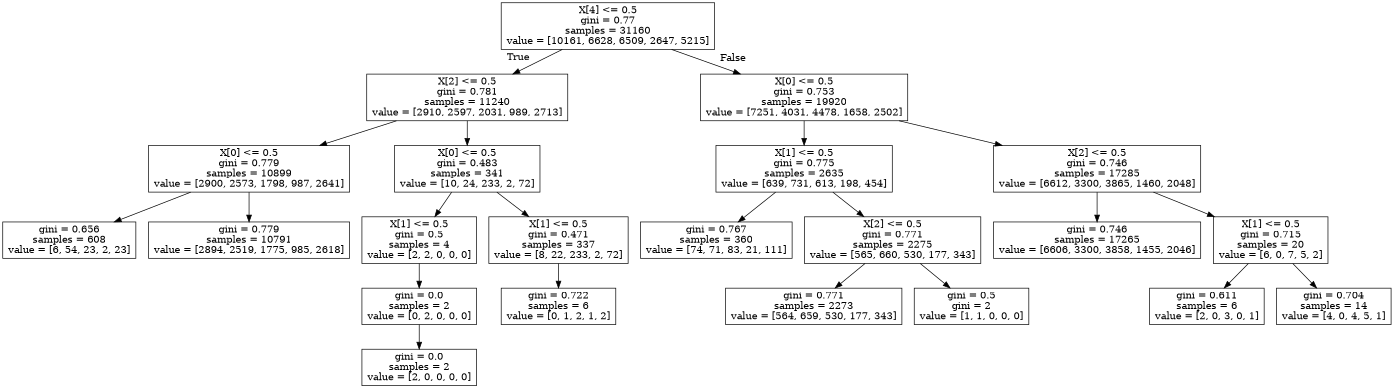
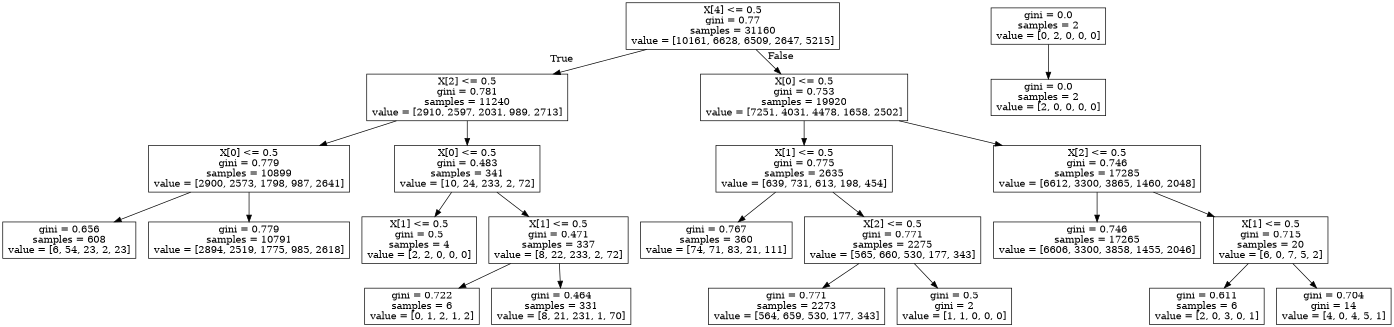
edge "X[1] <= 0.5 gini = 0.5 samples = 4 value = [2, 2, 0, 0, 0]" -> "gini = 0.0 samples = 2 value = [0, 2, 0, 0, 0]": removed
node "gini = 0.464 samples = 331 value = [8, 21, 231, 1, 70]": added
node "gini = 0.704 samples = 14 value = [4, 0, 4, 5, 1]": label "gini = 0.704 samples = 14 value = [4, 0, 4, 5, 1]" -> "gini = 0.704 gini = 14 value = [4, 0, 4, 5, 1]"
